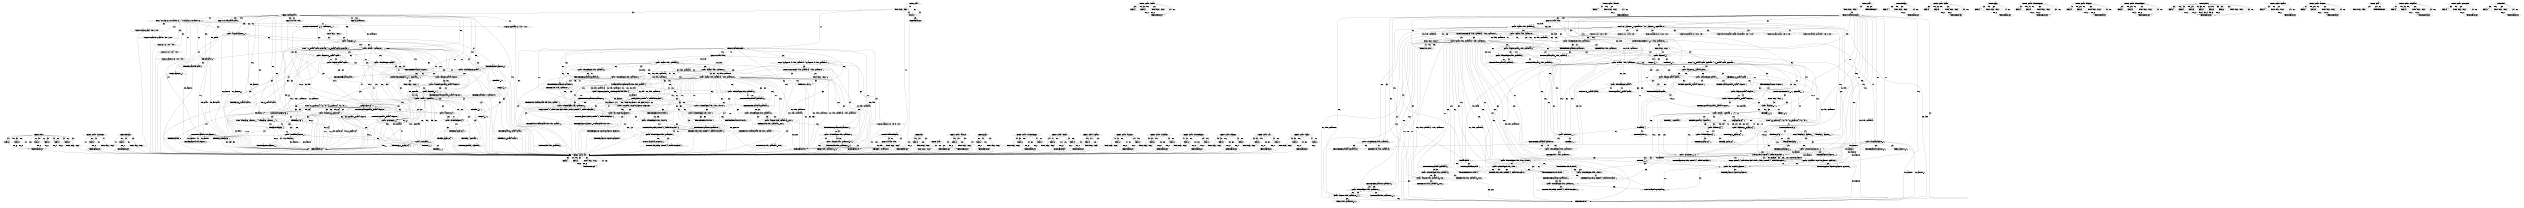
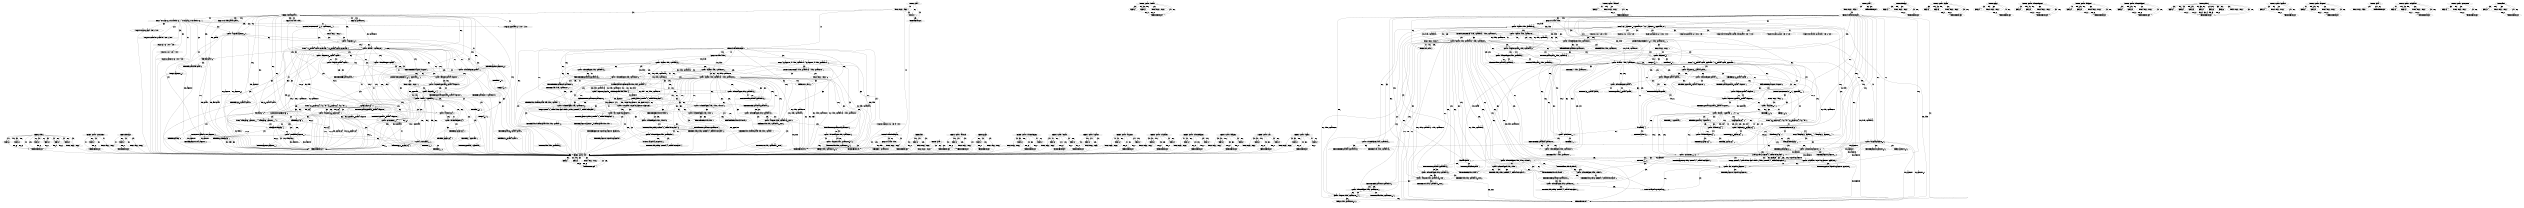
node "(IDENTIFIER,i,i < rd_dev->sg_table_count)": added
edge "(RETURN,return page_count;,return page_count;)" -> "(IDENTIFIER,page_count,return page_count;)": removed, label "AST:"
